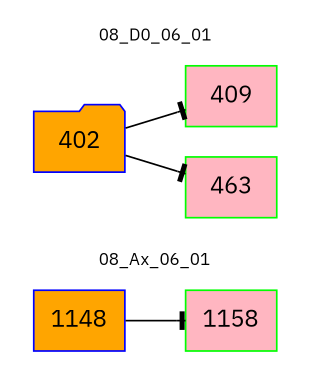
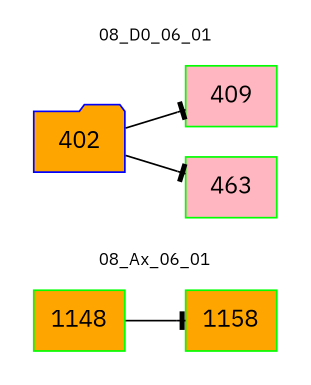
node "1148": color blue -> green
node "1158": fillcolor lightpink -> orange
